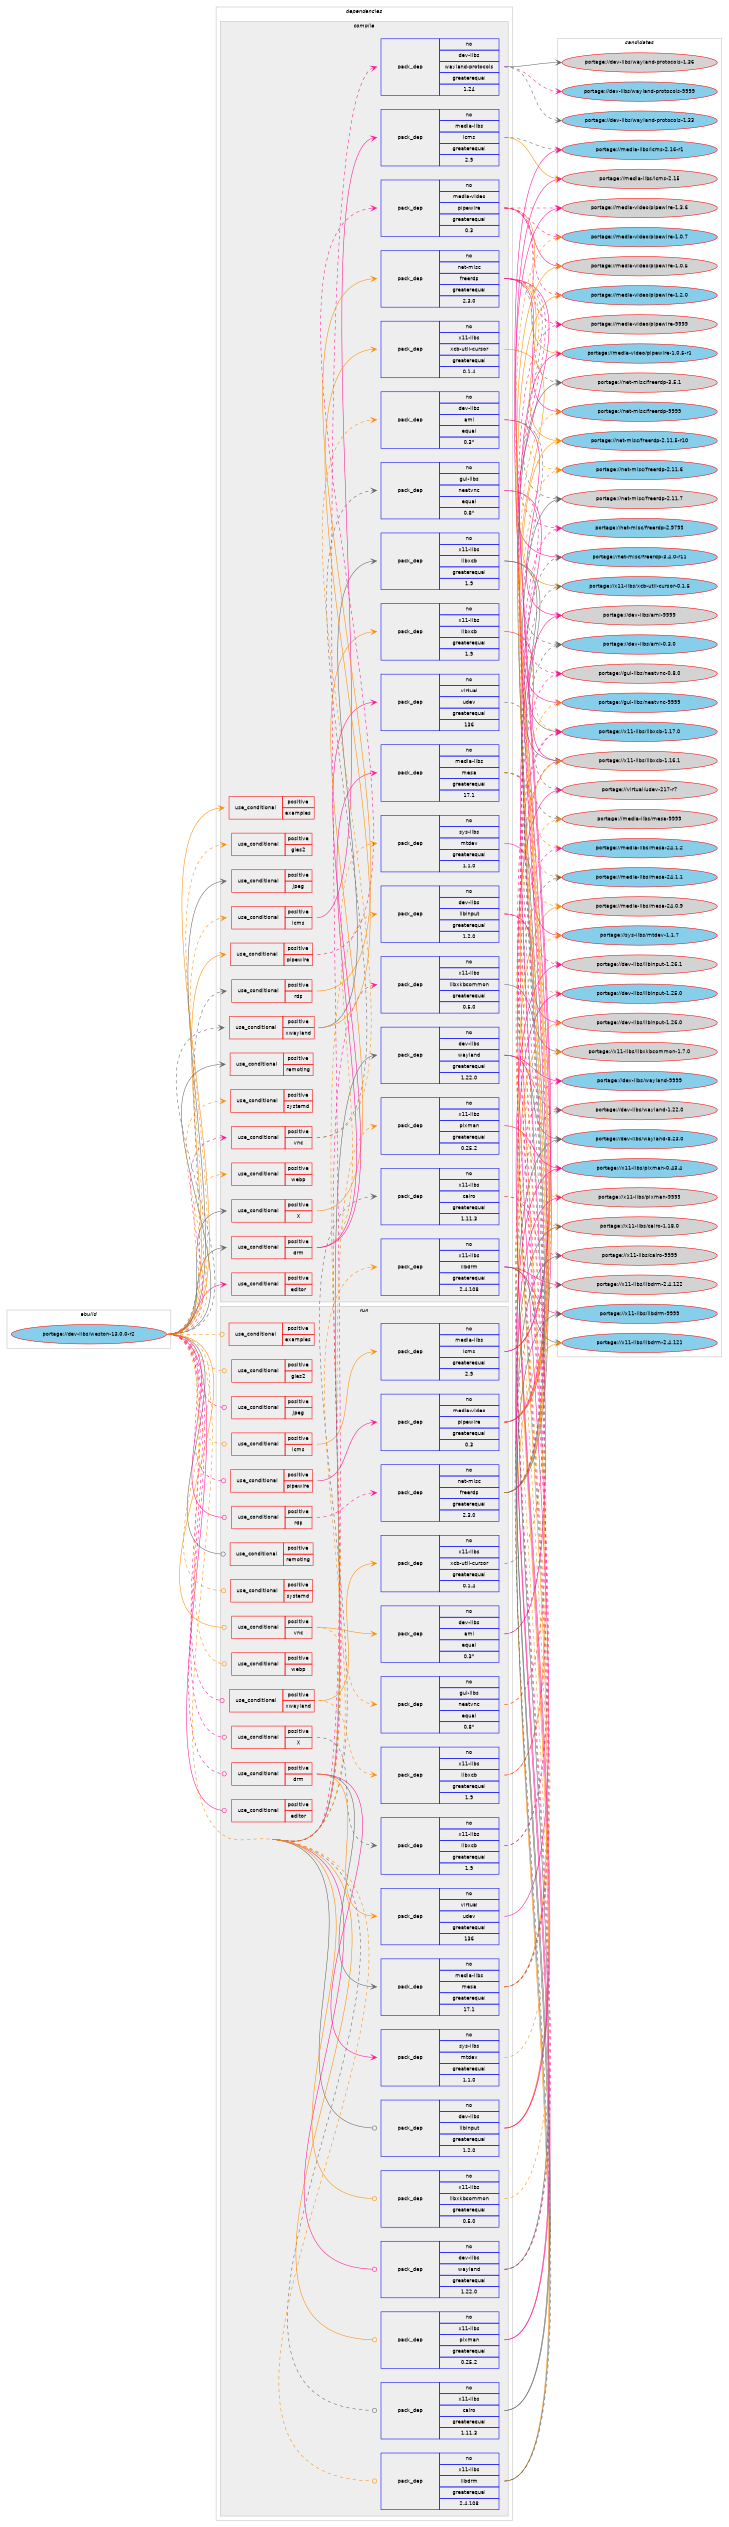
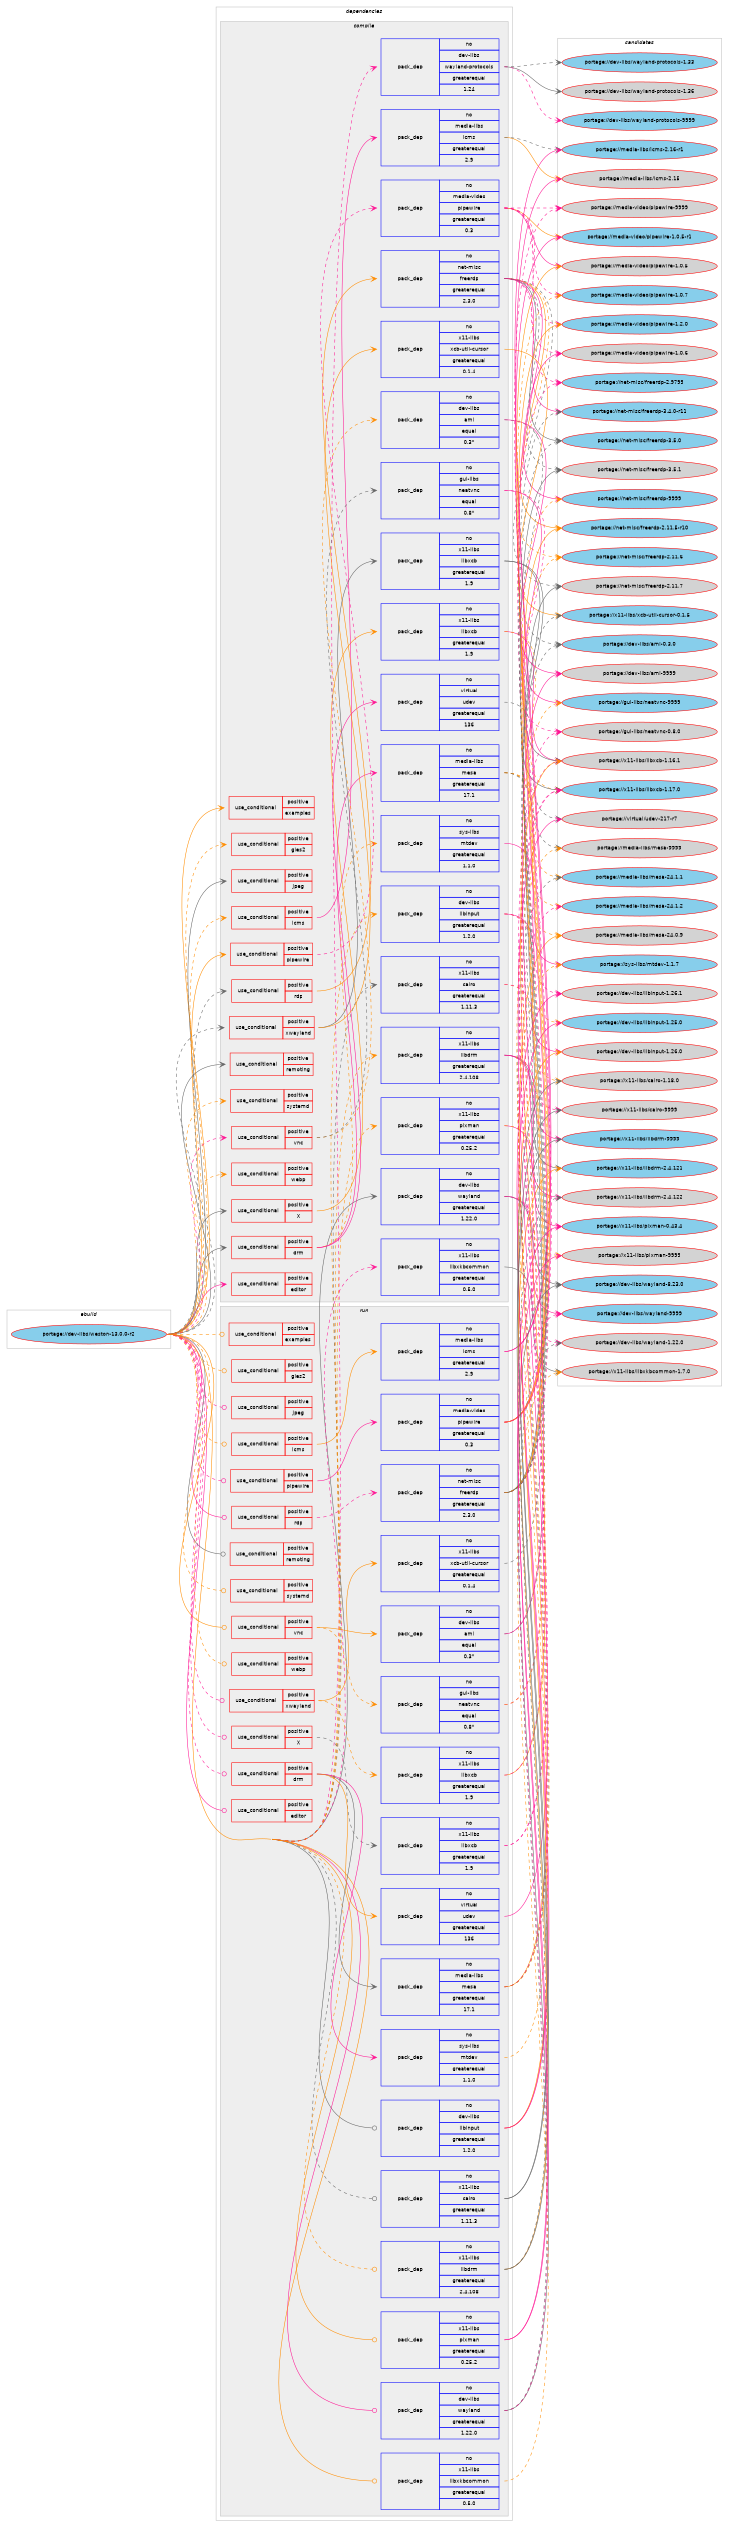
node "portage://media-video/pipewire-1.3.6": label "portage://media-video/pipewire-1.3.6" -> "portage://media-video/pipewire-1.0.6"
node "portage://net-misc/freerdp-3.5.0": added
